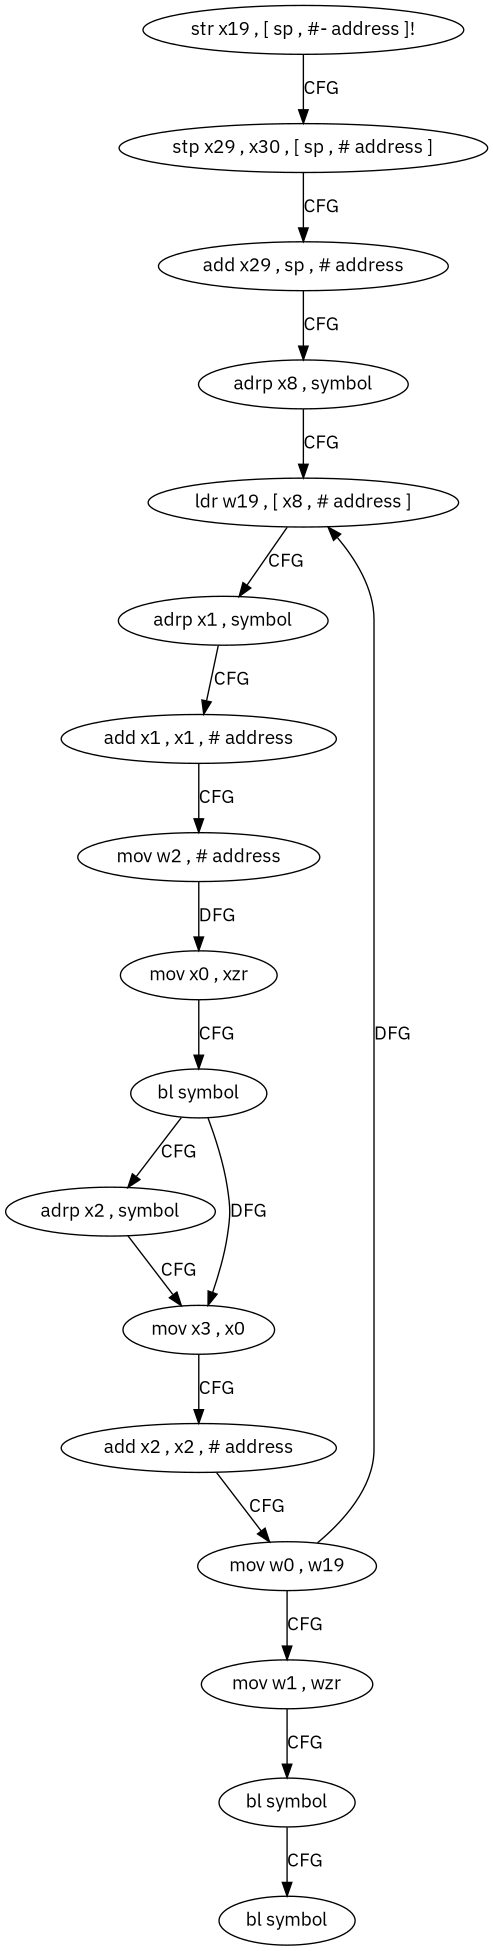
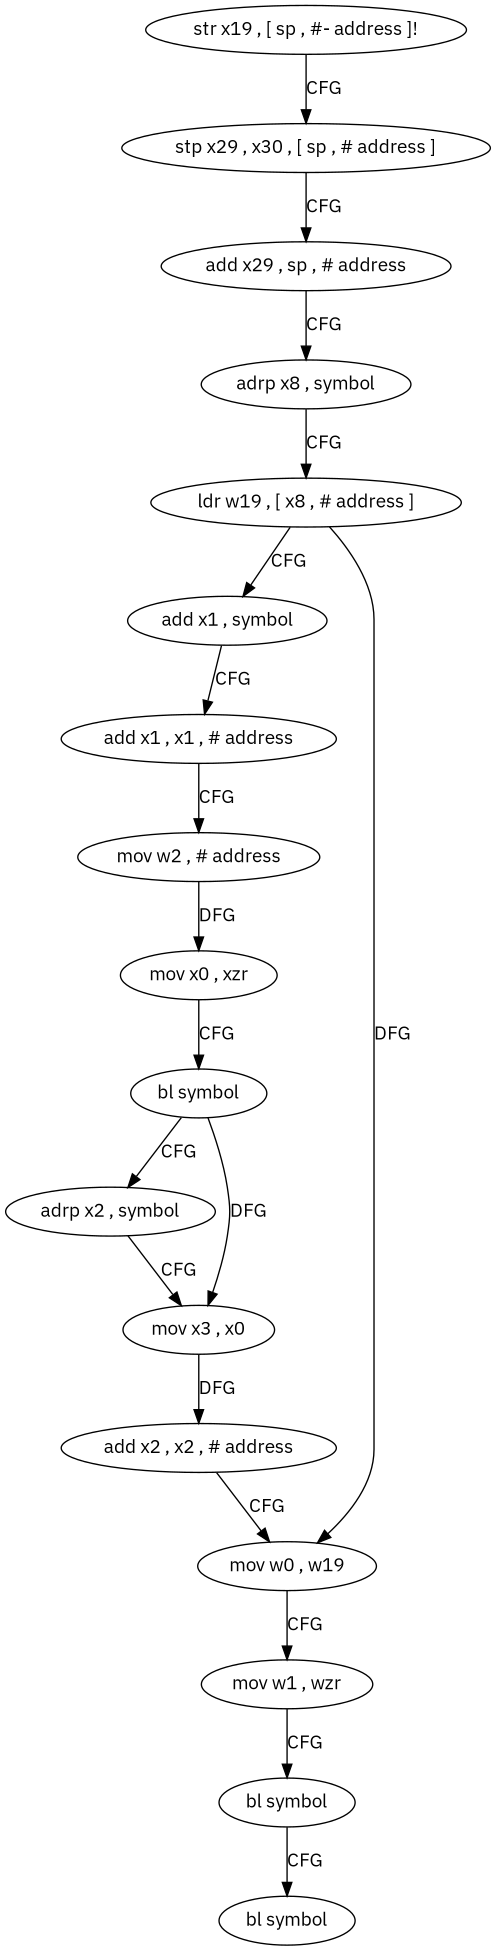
node "adrp x1 , symbol": label "adrp x1 , symbol" -> "add x1 , symbol"
edge "mov w0 , w19" -> "ldr w19 , [ x8 , # address ]": reversed
edge "mov x3 , x0" -> "add x2 , x2 , # address": label "CFG" -> "DFG"
